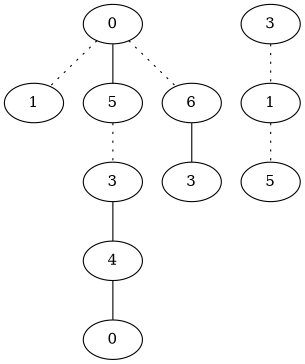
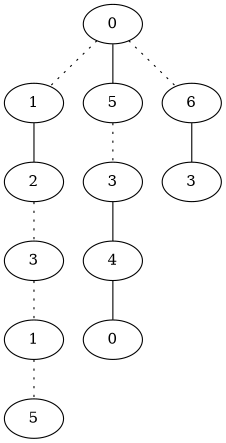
node "2": added
